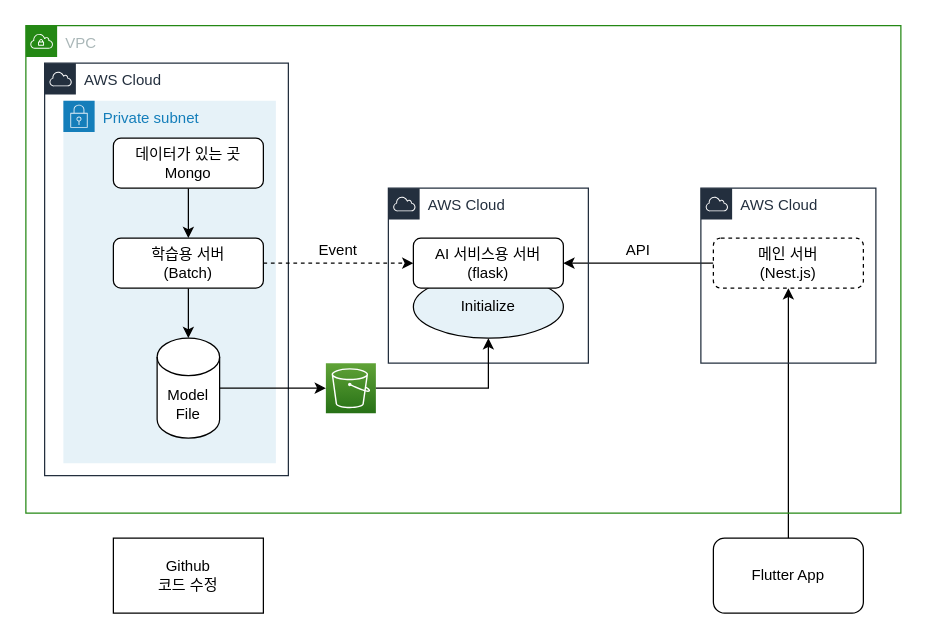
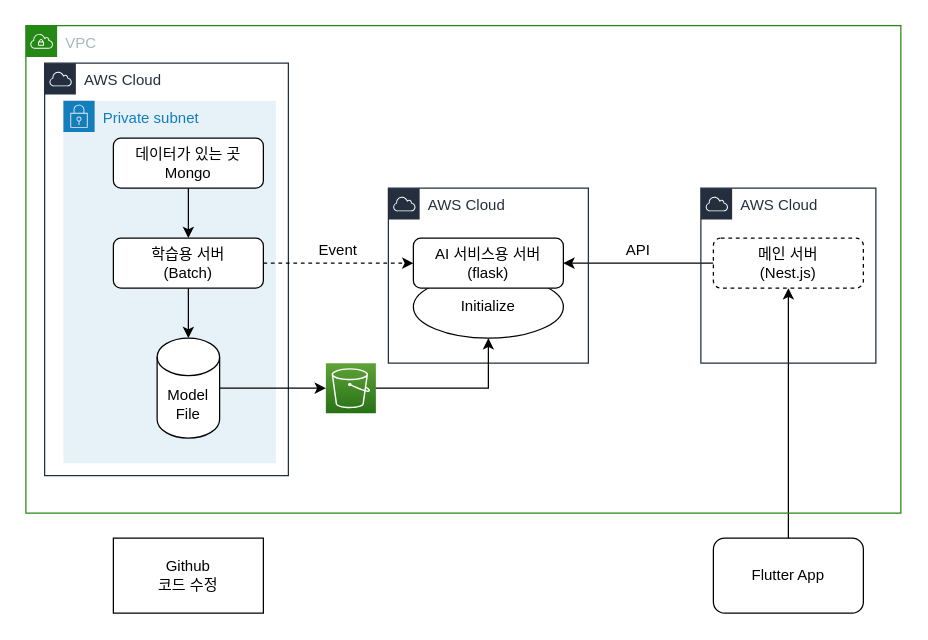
node "Initialize": fillcolor #e6f2f8 -> #ffffff
